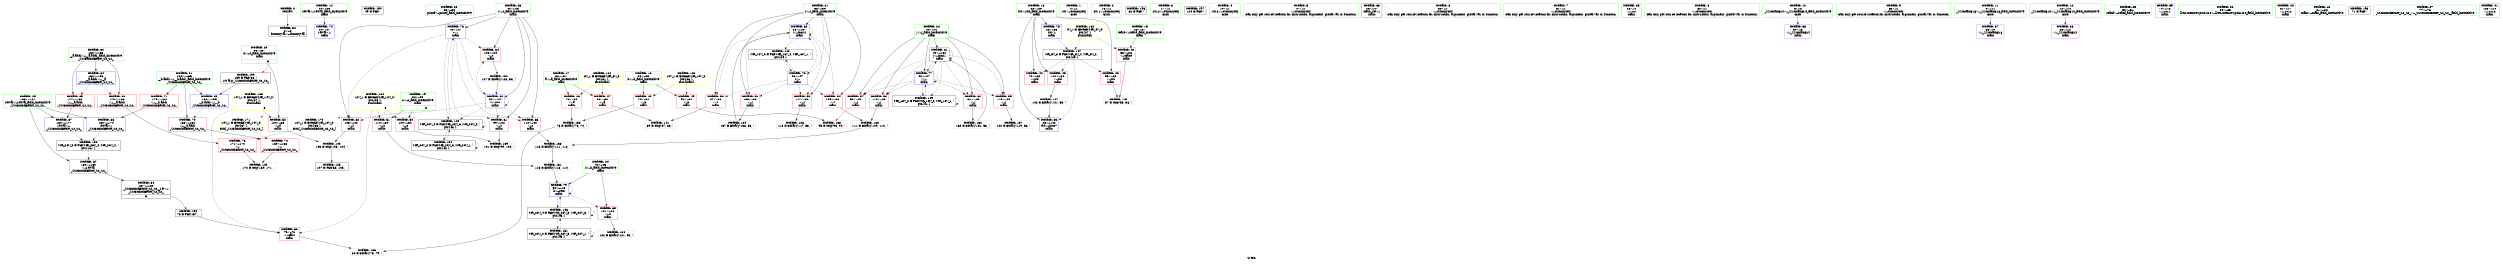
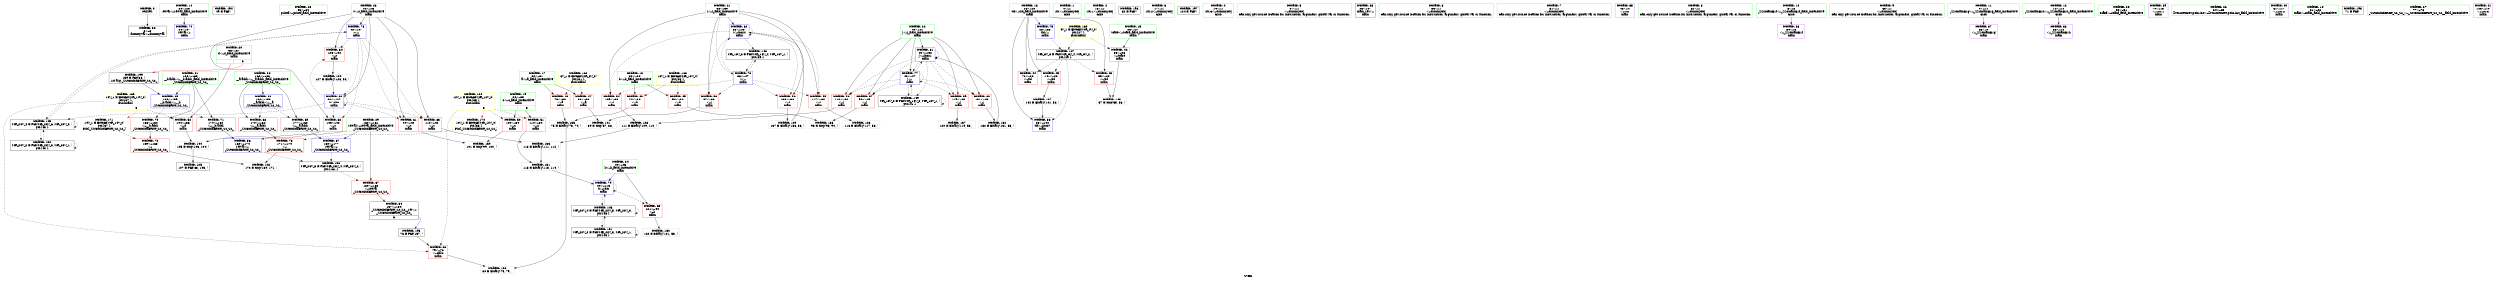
edge "NodeID: 85" -> "NodeID: 71": added
edge "NodeID: 57" -> "NodeID: 138": color red -> black
